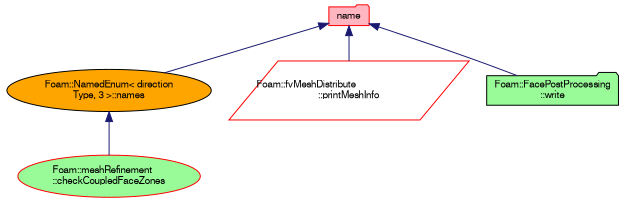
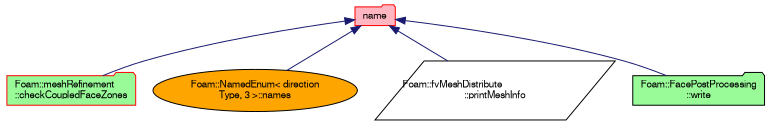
node "Foam::fvMeshDistribute ::printMeshInfo": color red -> black
edge "Foam::meshRefinement ::checkCoupledFaceZones" -> "Foam::NamedEnum< direction Type, 3 >::names": now "Foam::meshRefinement ::checkCoupledFaceZones" -> "name"
node "Foam::meshRefinement ::checkCoupledFaceZones": shape ellipse -> folder
